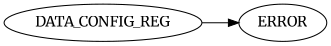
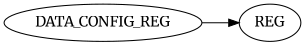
node "ERROR": label "ERROR" -> "REG"
